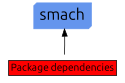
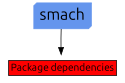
edge "Package dependencies" -> "smach": reversed
